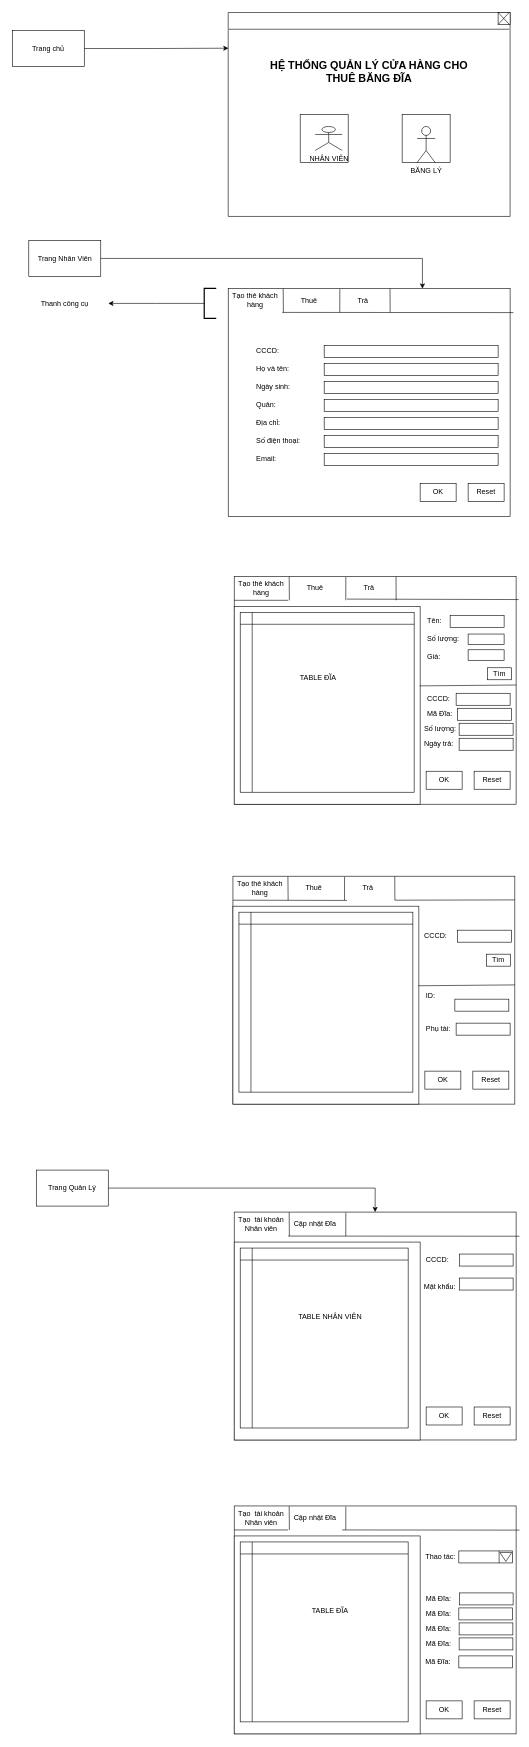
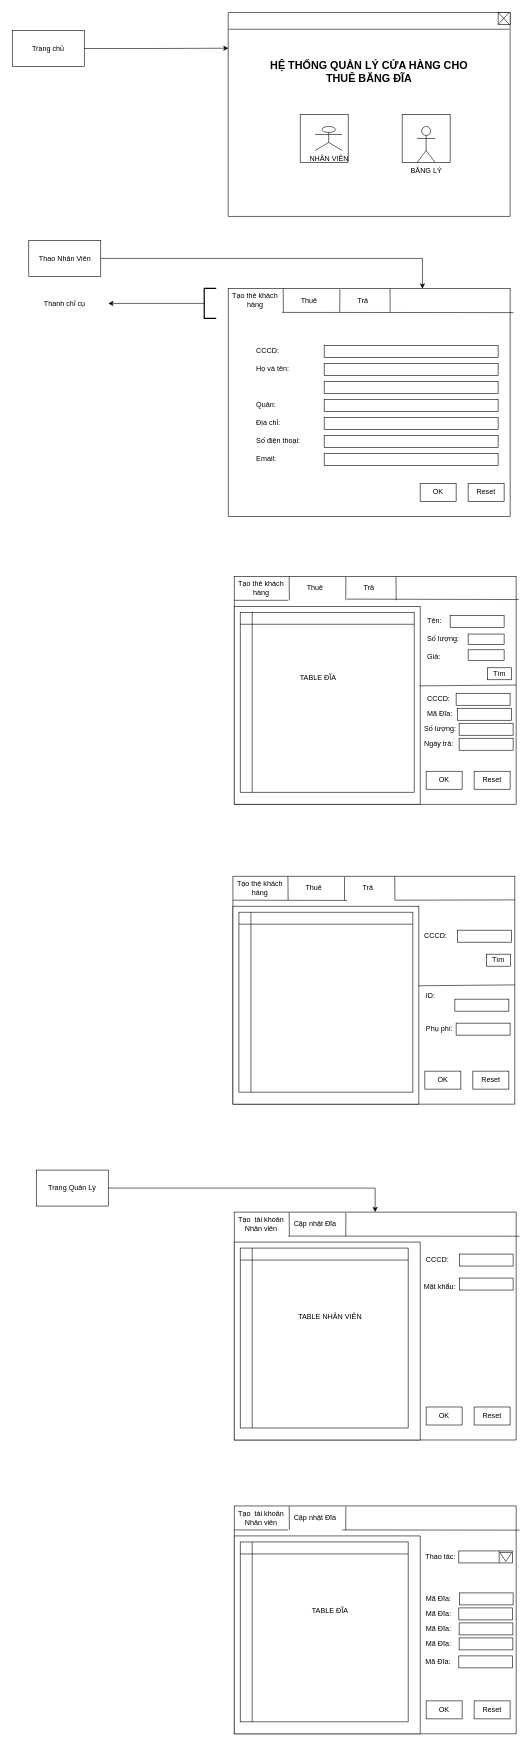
node "Trang Nhân Viên": label "Trang Nhân Viên" -> "Thao Nhân Viên"
node "Thanh công cụ": label "Thanh công cụ" -> "Thanh chỉ cụ"
node "Ngày sinh:": removed
node "Phụ tài:": label "Phụ tài:" -> "Phụ phí:"
